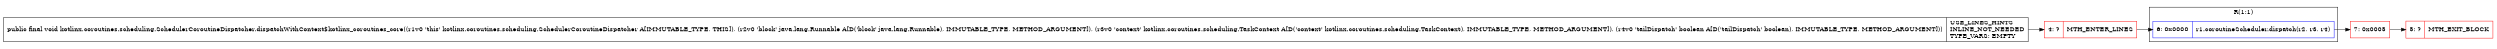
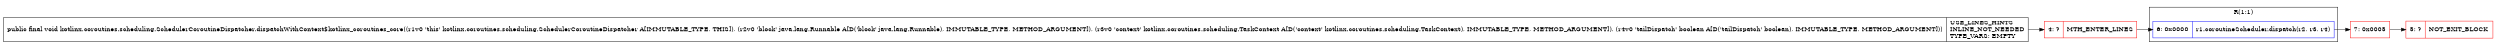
node "5: ?": text "MTH_EXIT_BLOCK" -> "NOT_EXIT_BLOCK"
